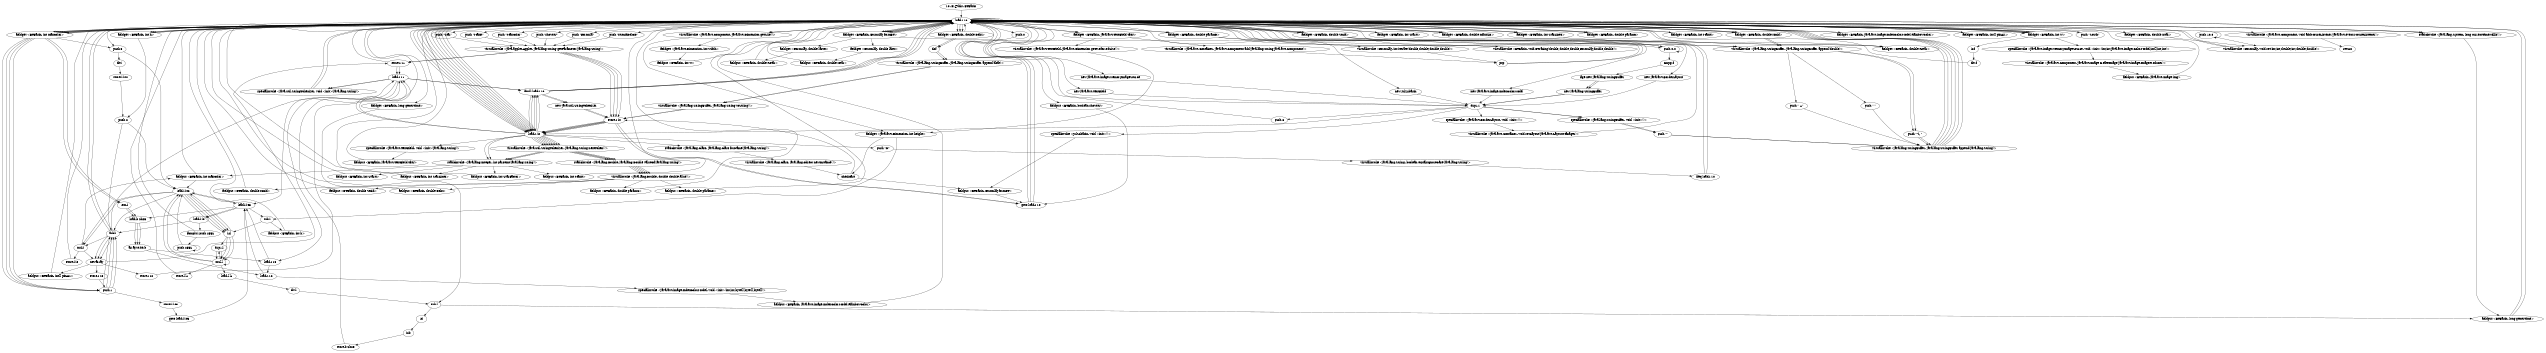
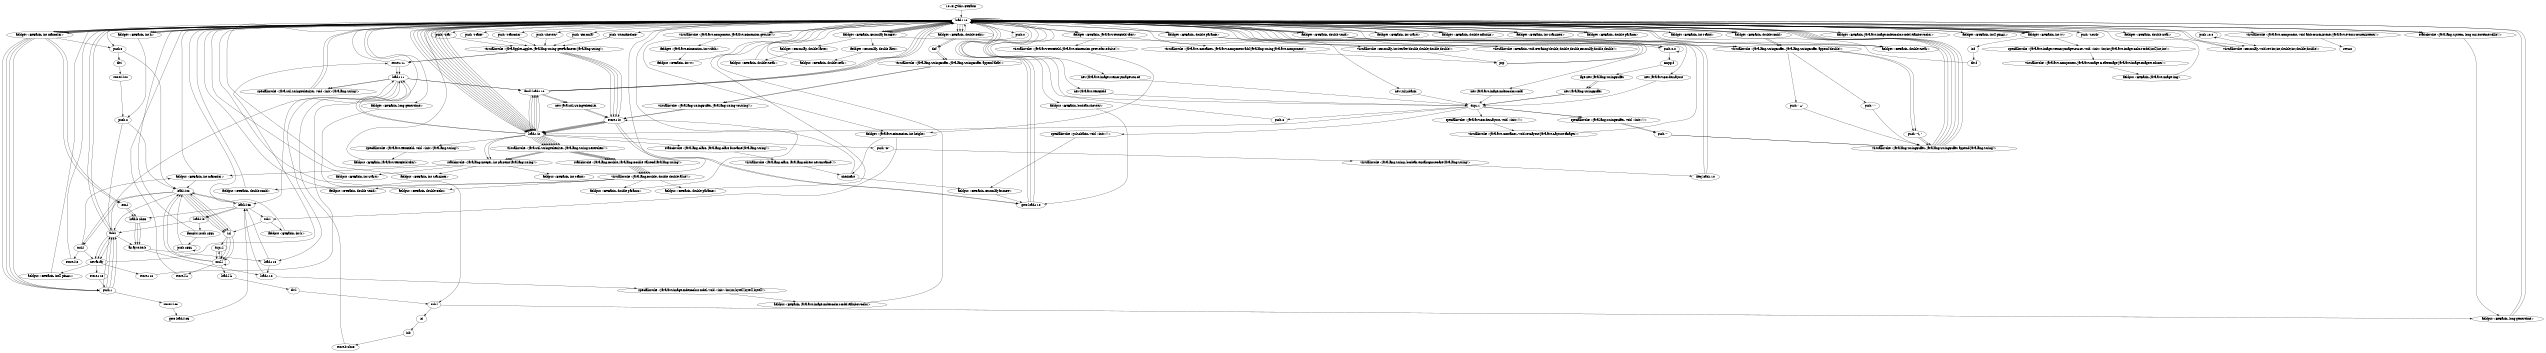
node "fieldput <BTBasin: int StarFactor>": removed
edge "add.i" -> "mul.i": now "add.i" -> "arraywrite.b"
